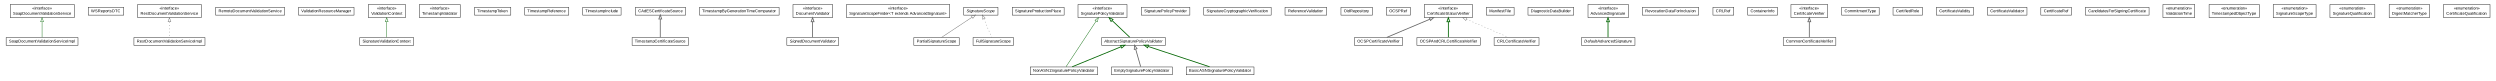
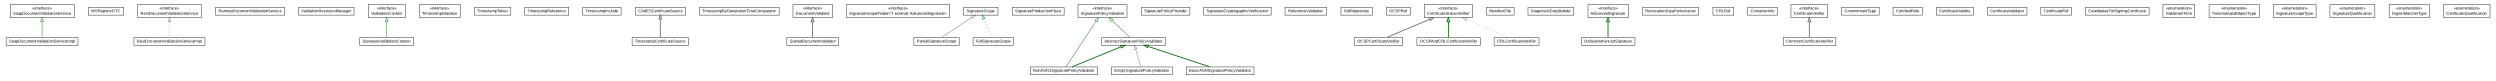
edge "FullSignatureScope" -> "SignatureScope": color gray40 -> darkgreen
edge "AbstractSignaturePolicyValidator" -> "SignaturePolicyValidator": style bold -> solid
edge "EmptySignaturePolicyValidator" -> "AbstractSignaturePolicyValidator": style bold -> solid
